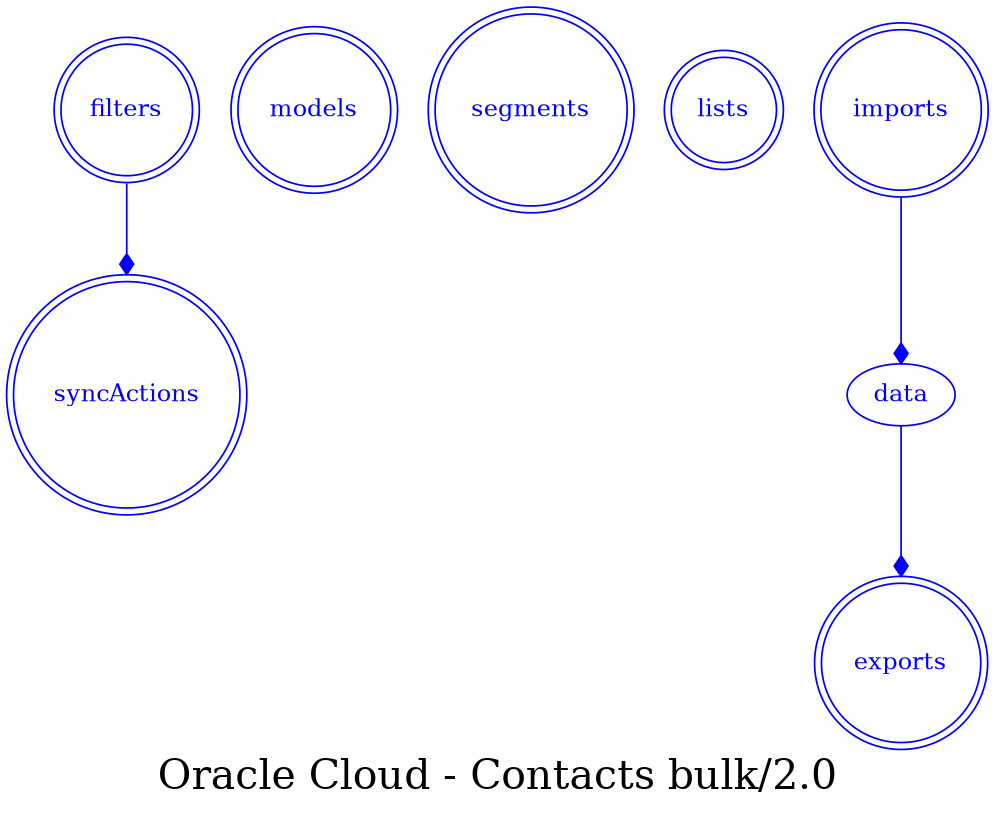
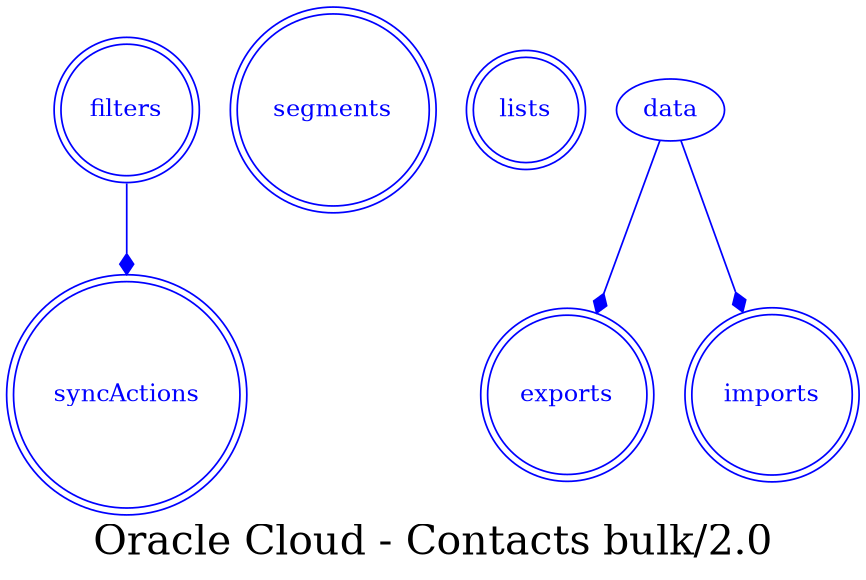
node "models": removed
edge "imports" -> "data": reversed
